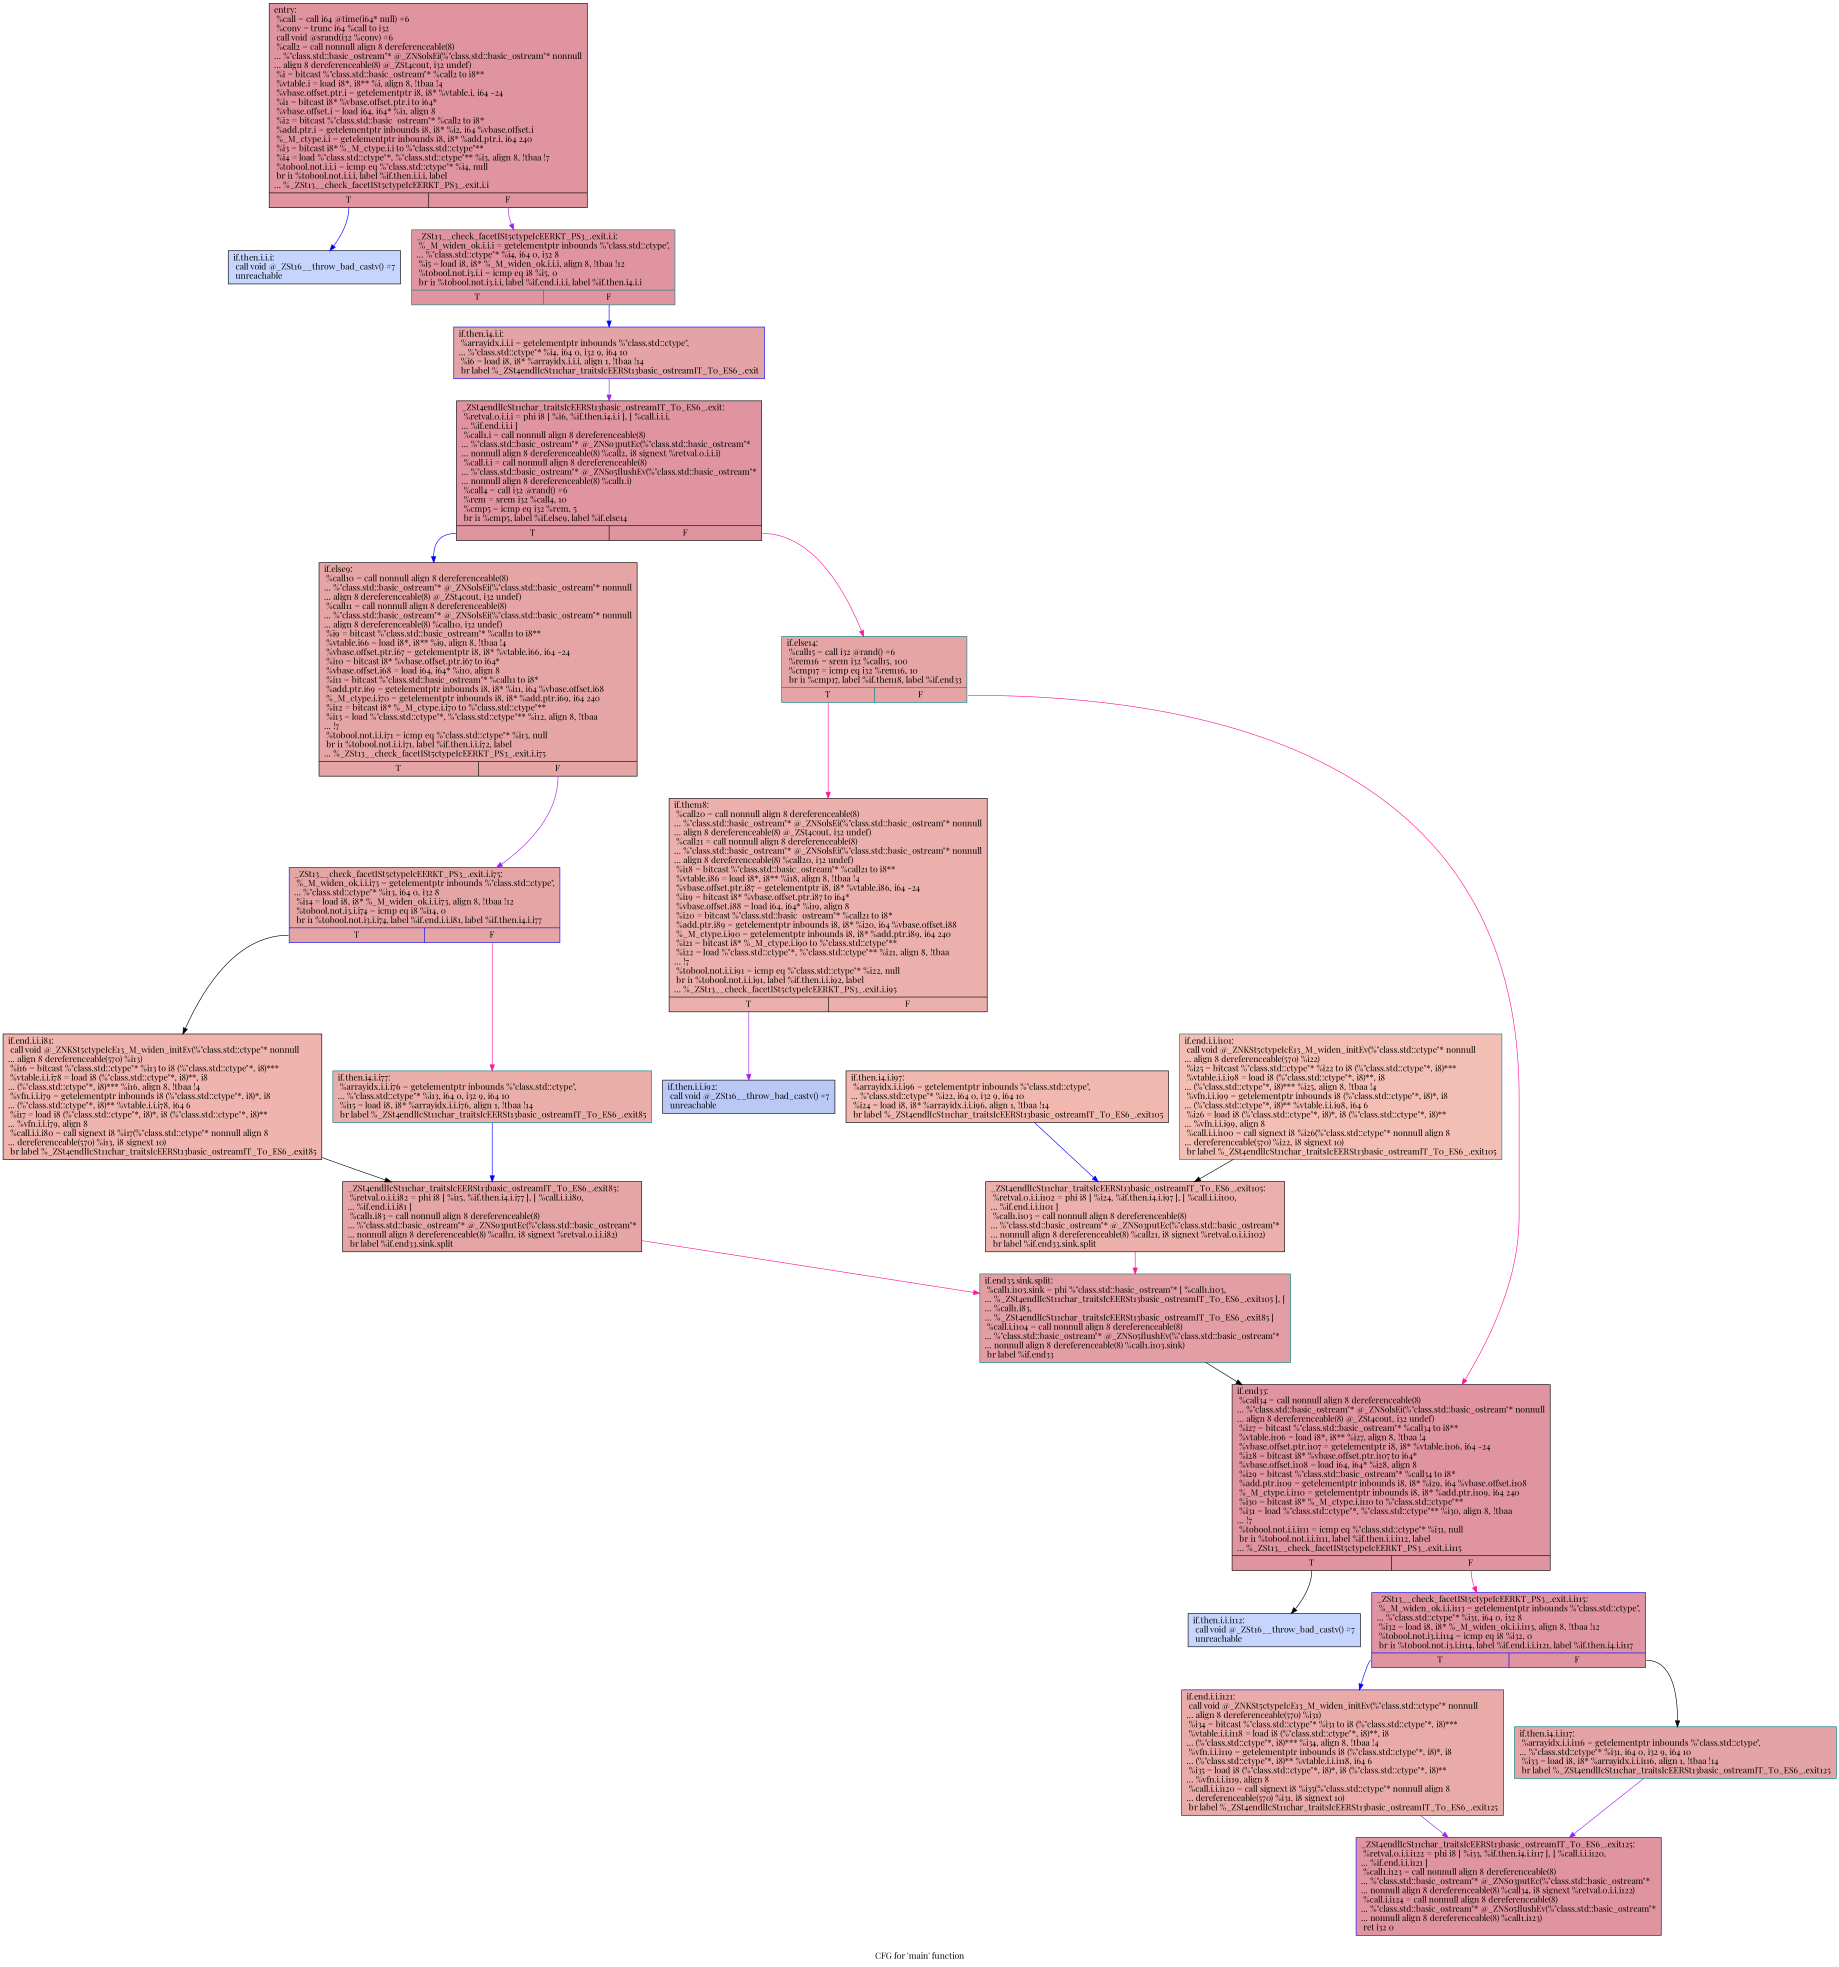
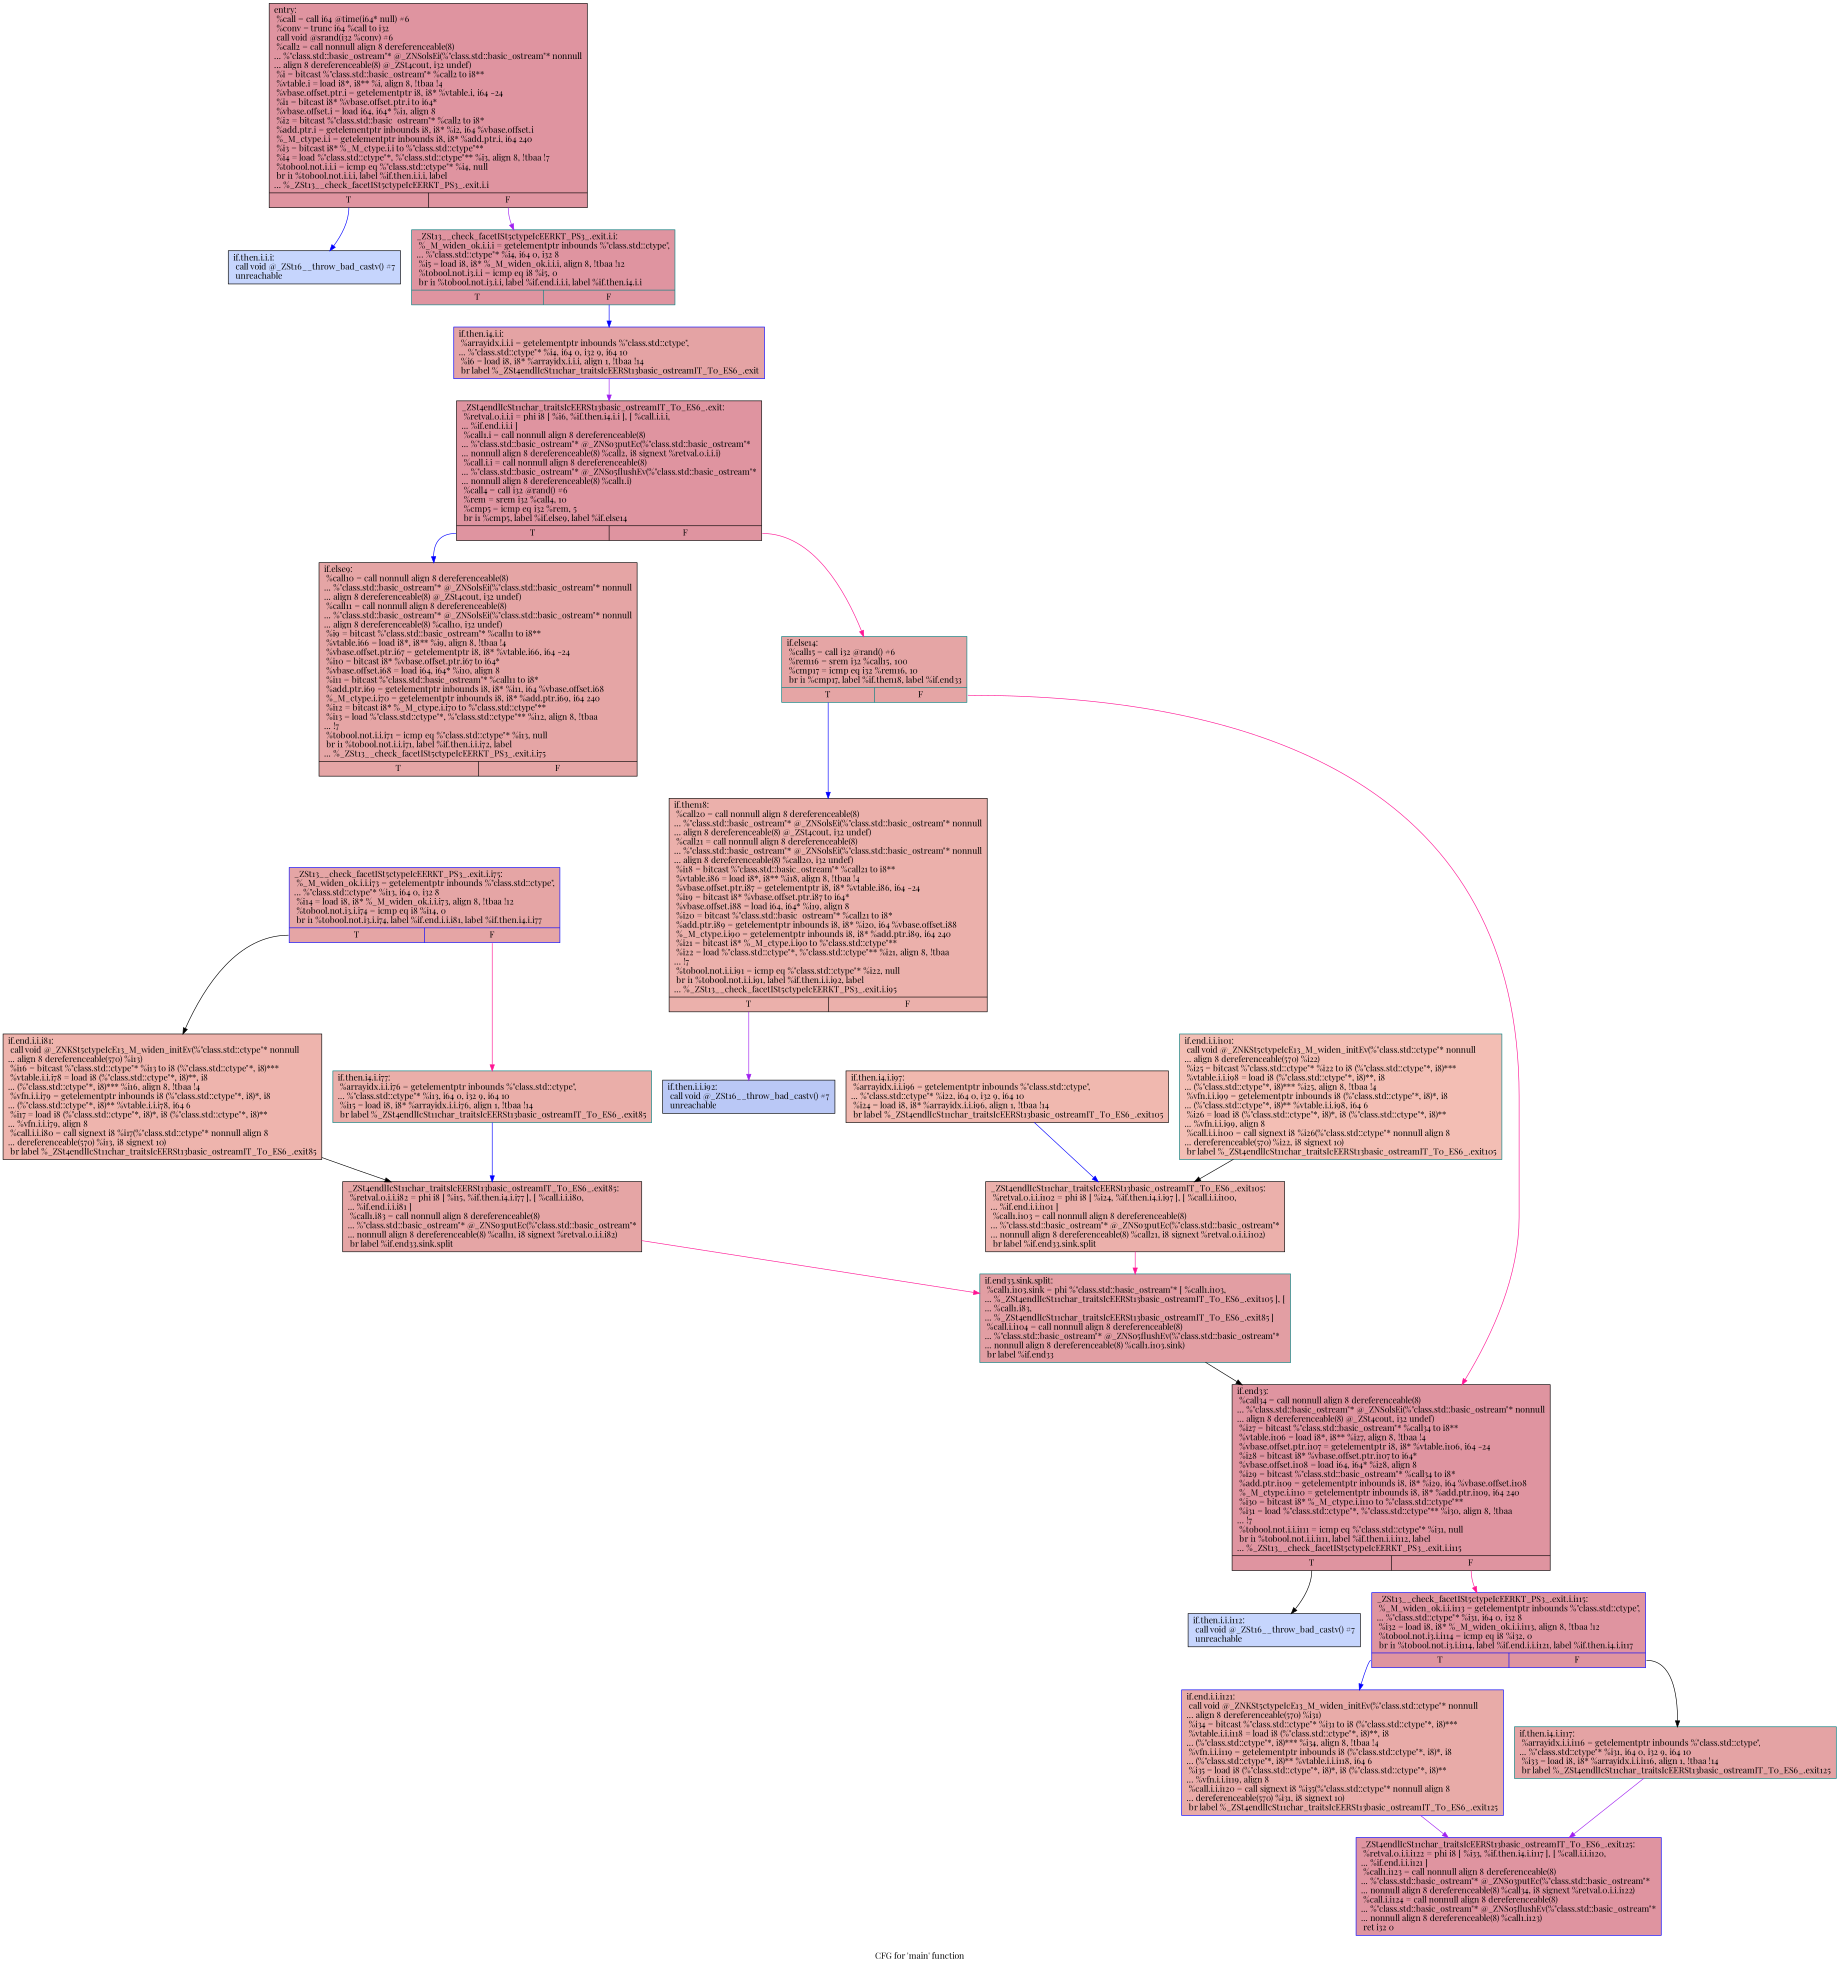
edge "if.else14:" -> "if.then18:": color deeppink -> blue
edge "if.else9:" -> "_ZSt13__check_facetISt5ctypeIcEERKT_PS3_.exit.i.i75:": removed
